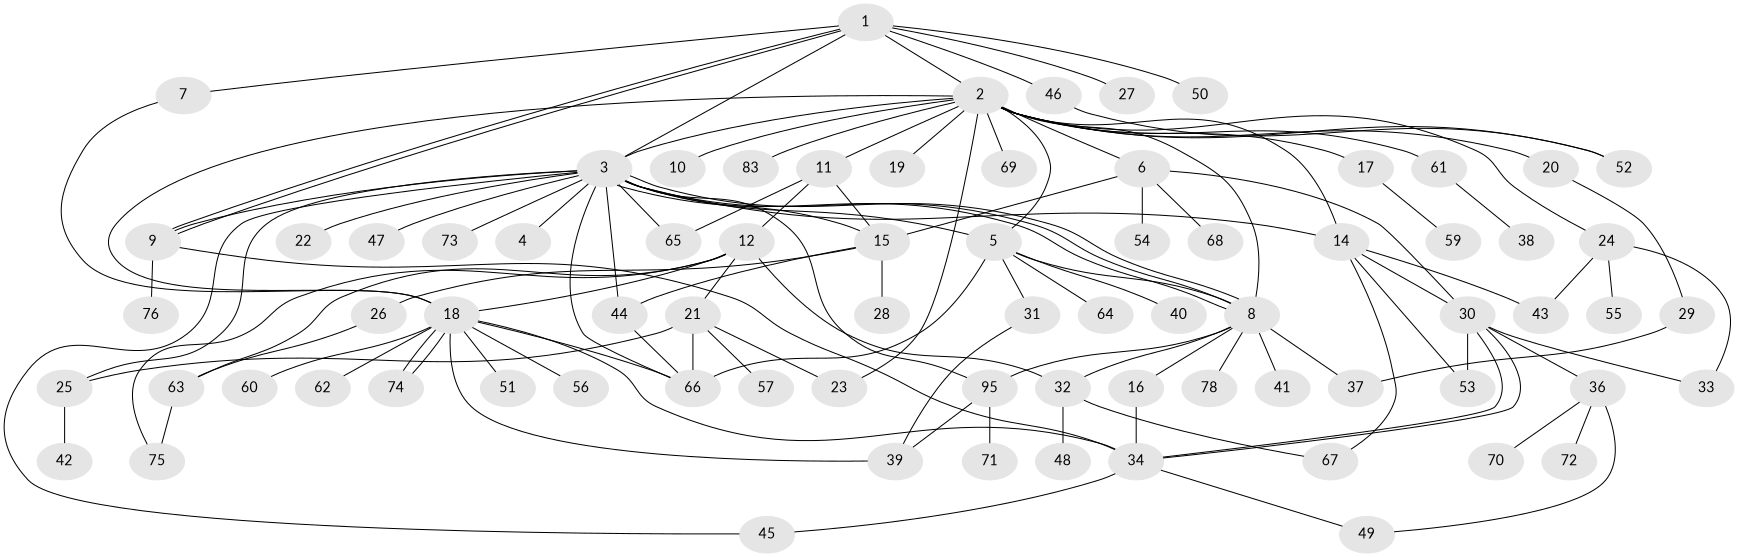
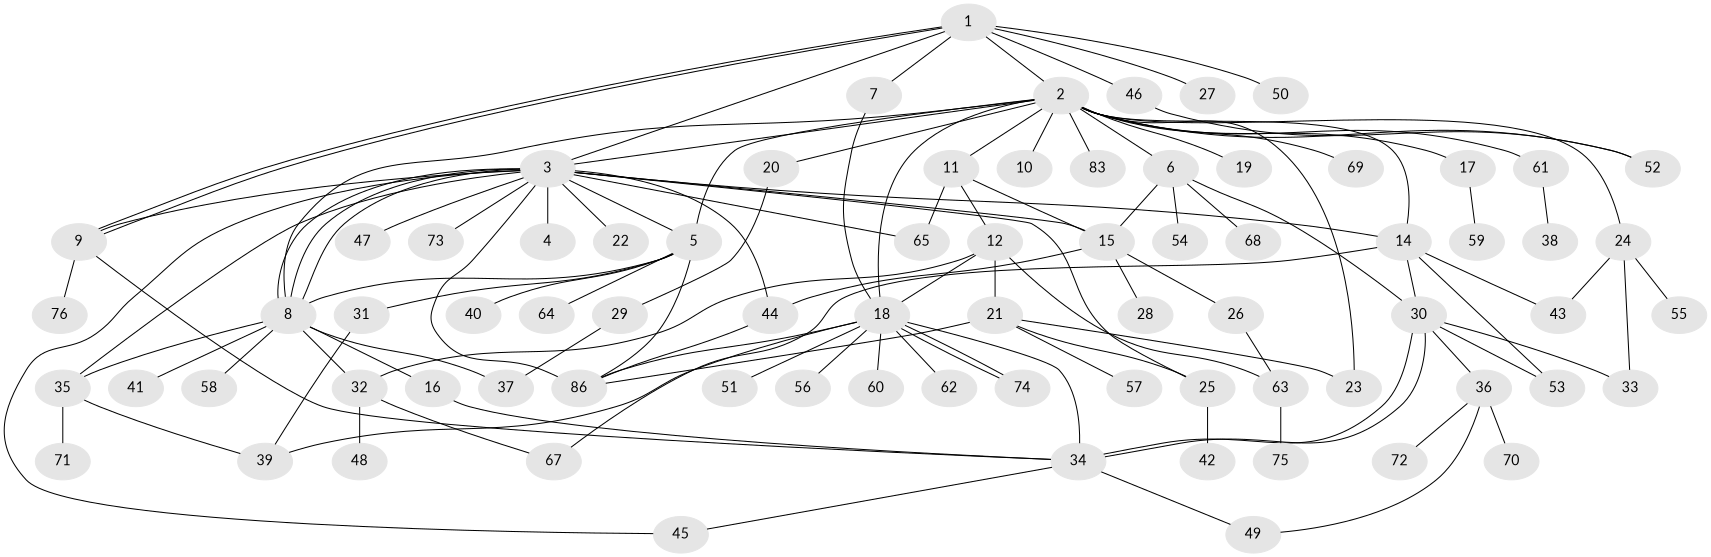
edge "12" -- "75": removed
node "66": label "66" -> "86"
node "95": label "95" -> "35"
node "78": label "78" -> "58"
